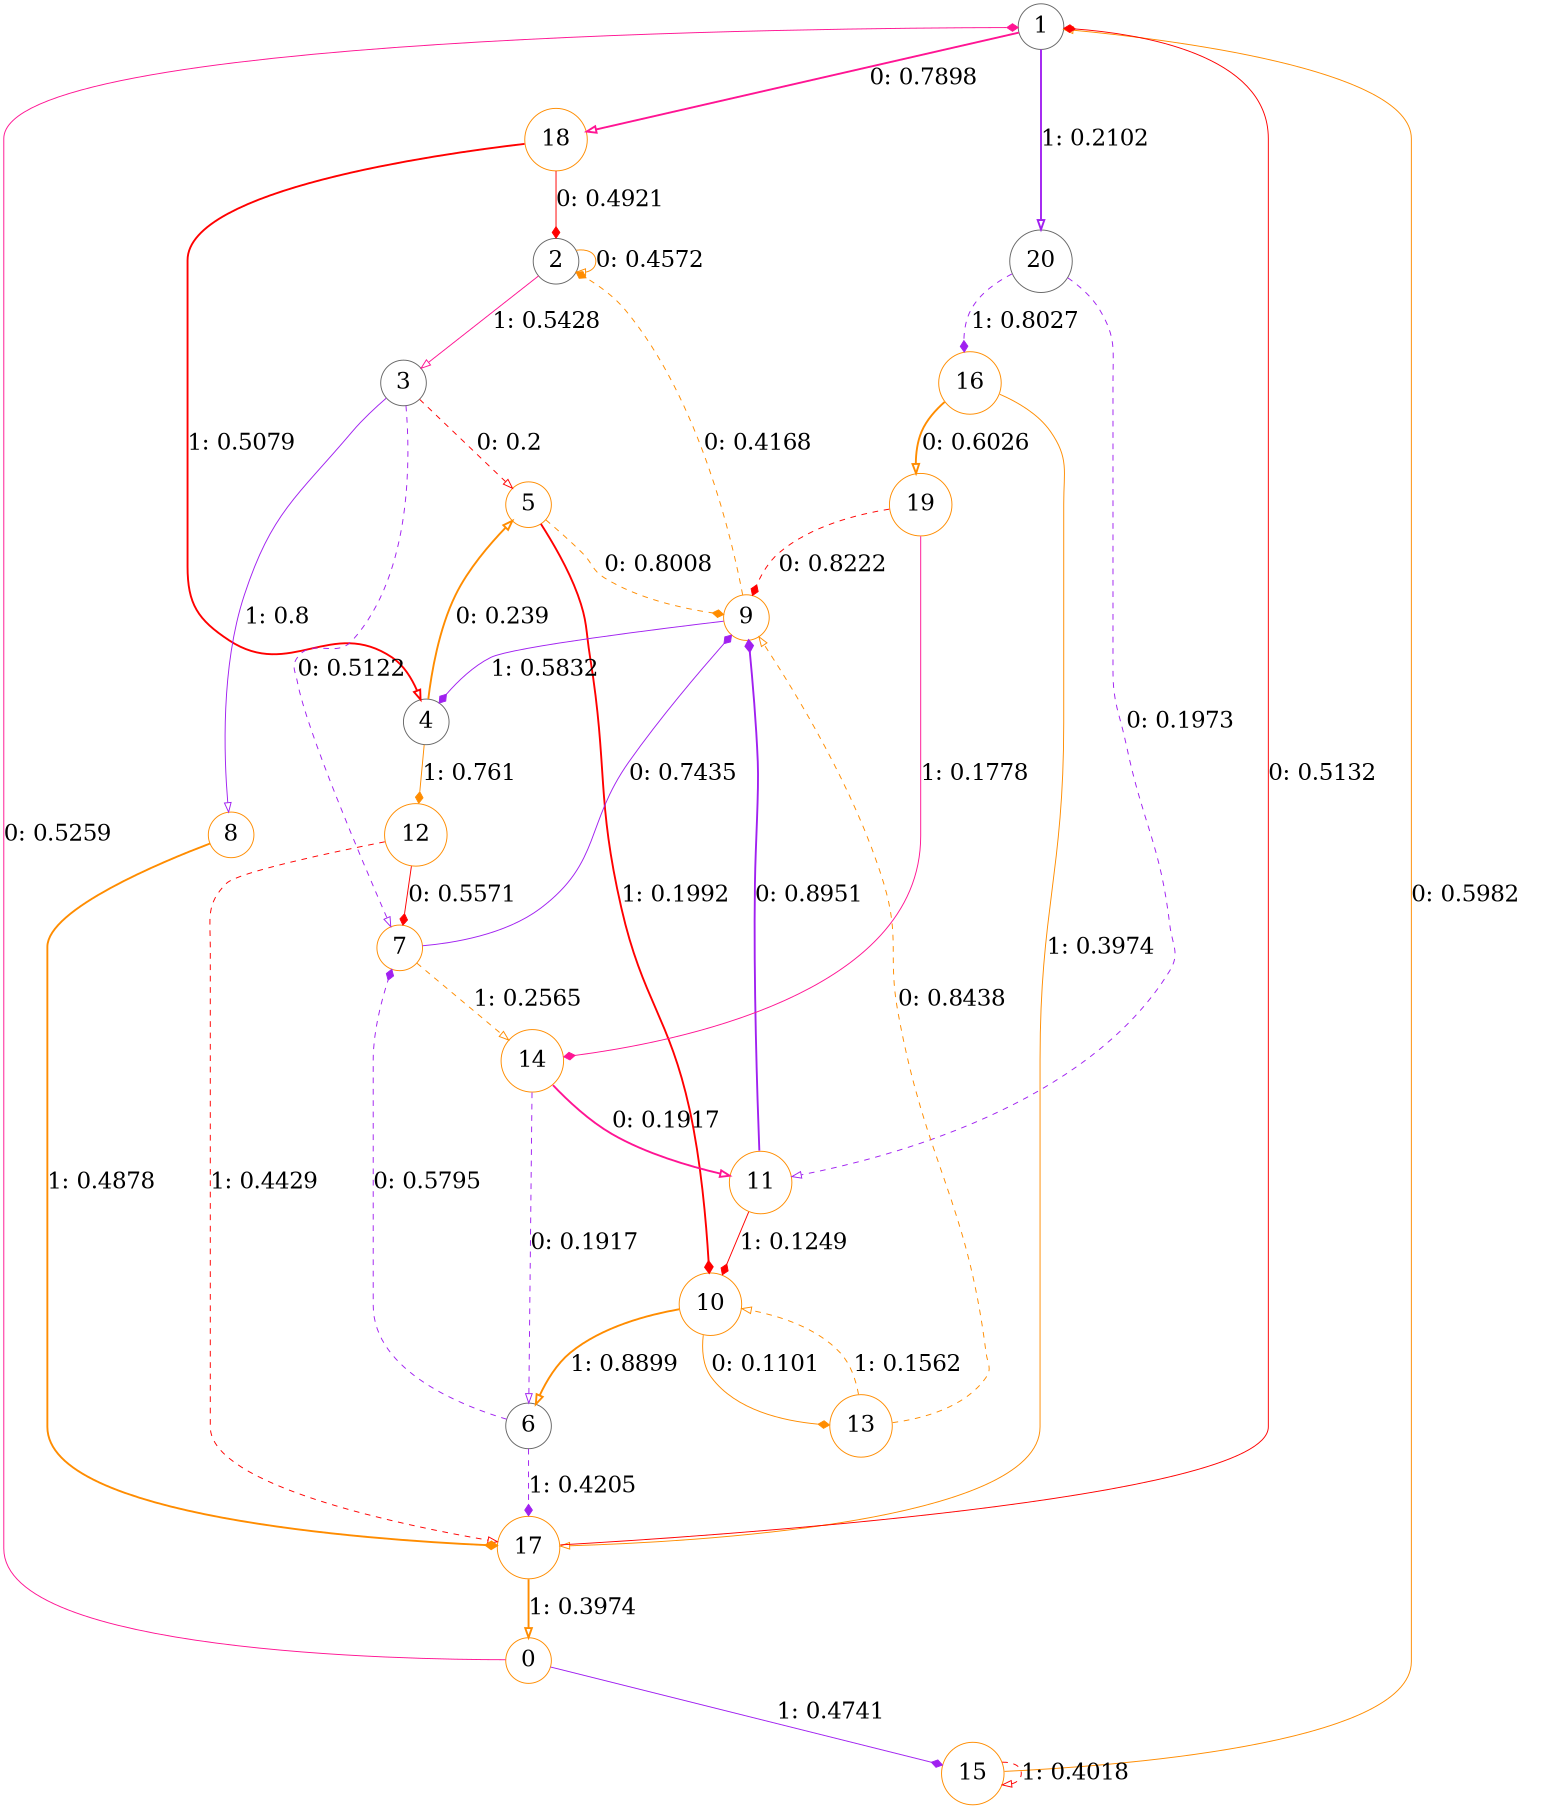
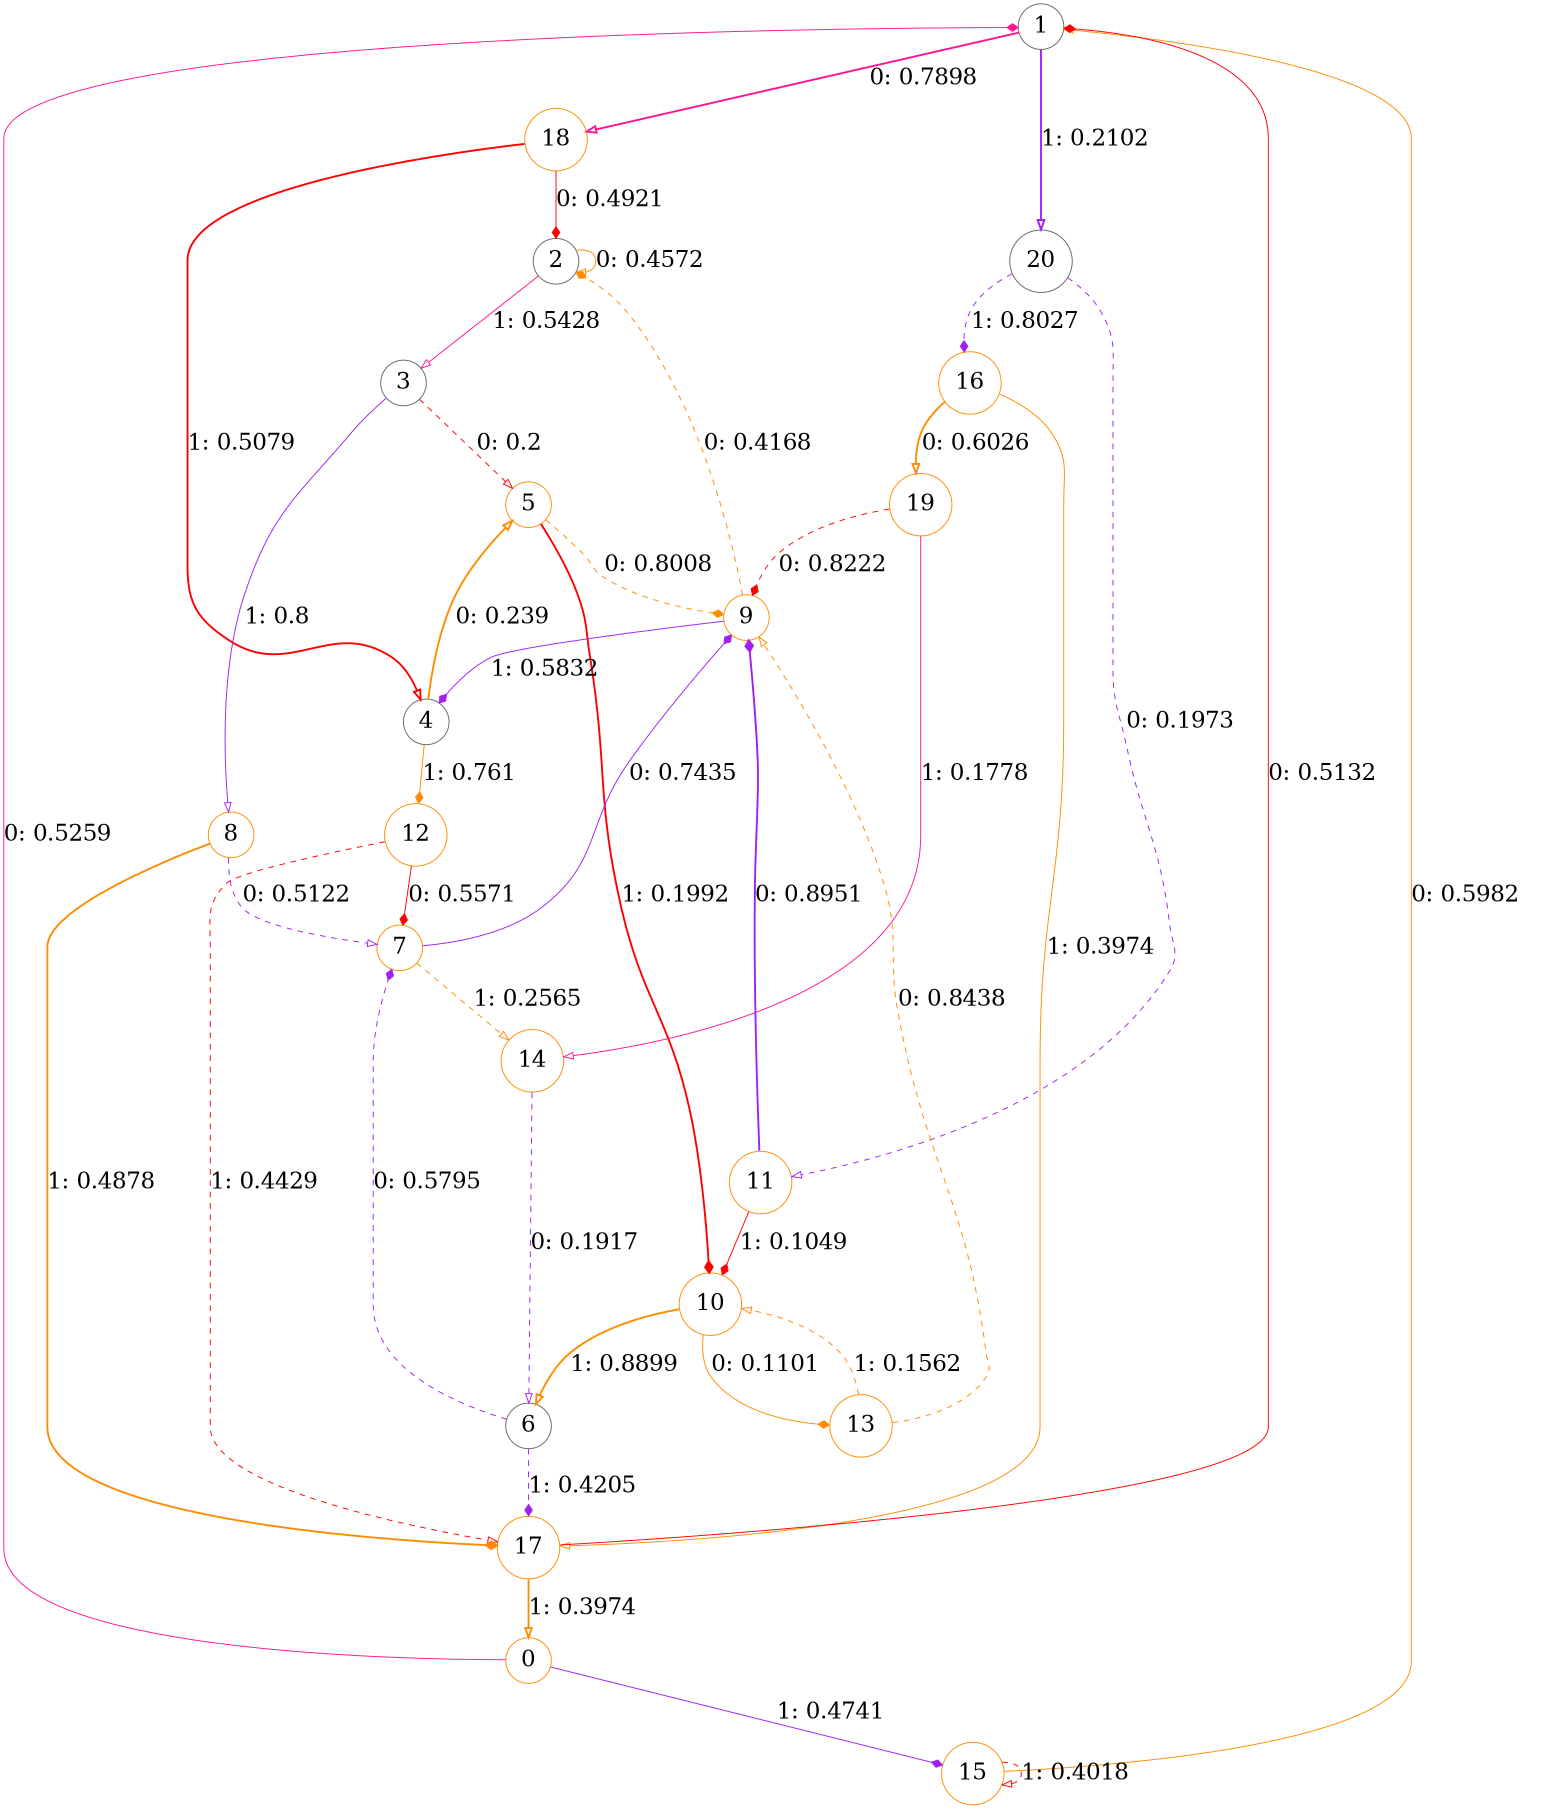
edge "3" -> "7": now "8" -> "7"
edge "19" -> "14": arrowhead diamond -> onormal
edge "14" -> "11": removed, label "0: 0.1917"
edge "11" -> "10": label "1: 0.1249   " -> "1: 0.1049   "
